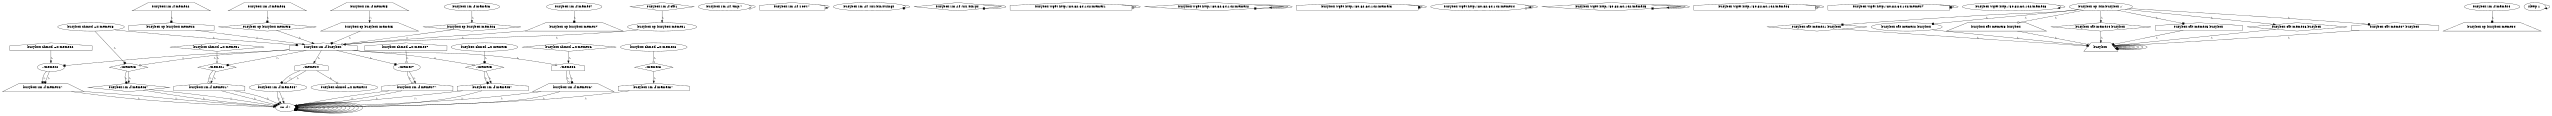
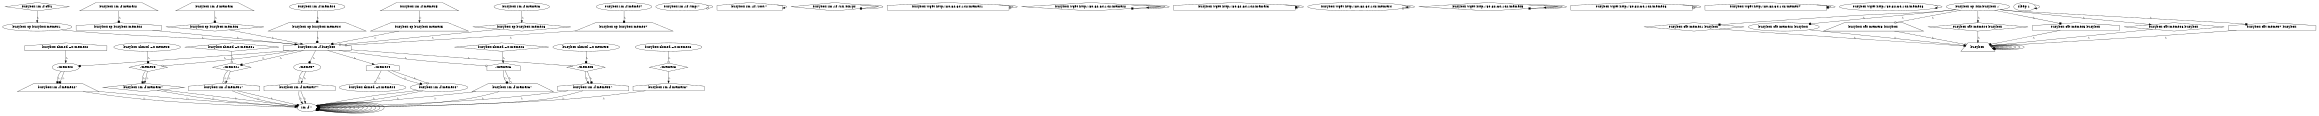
node "busybox rm -rf /usr/bin/strings": removed
edge "busybox chmod +x memes3" -> "busybox rm -f busybox": now "busybox cp busybox memes4" -> "busybox rm -f busybox"
node "busybox chmod +x memes7": removed
